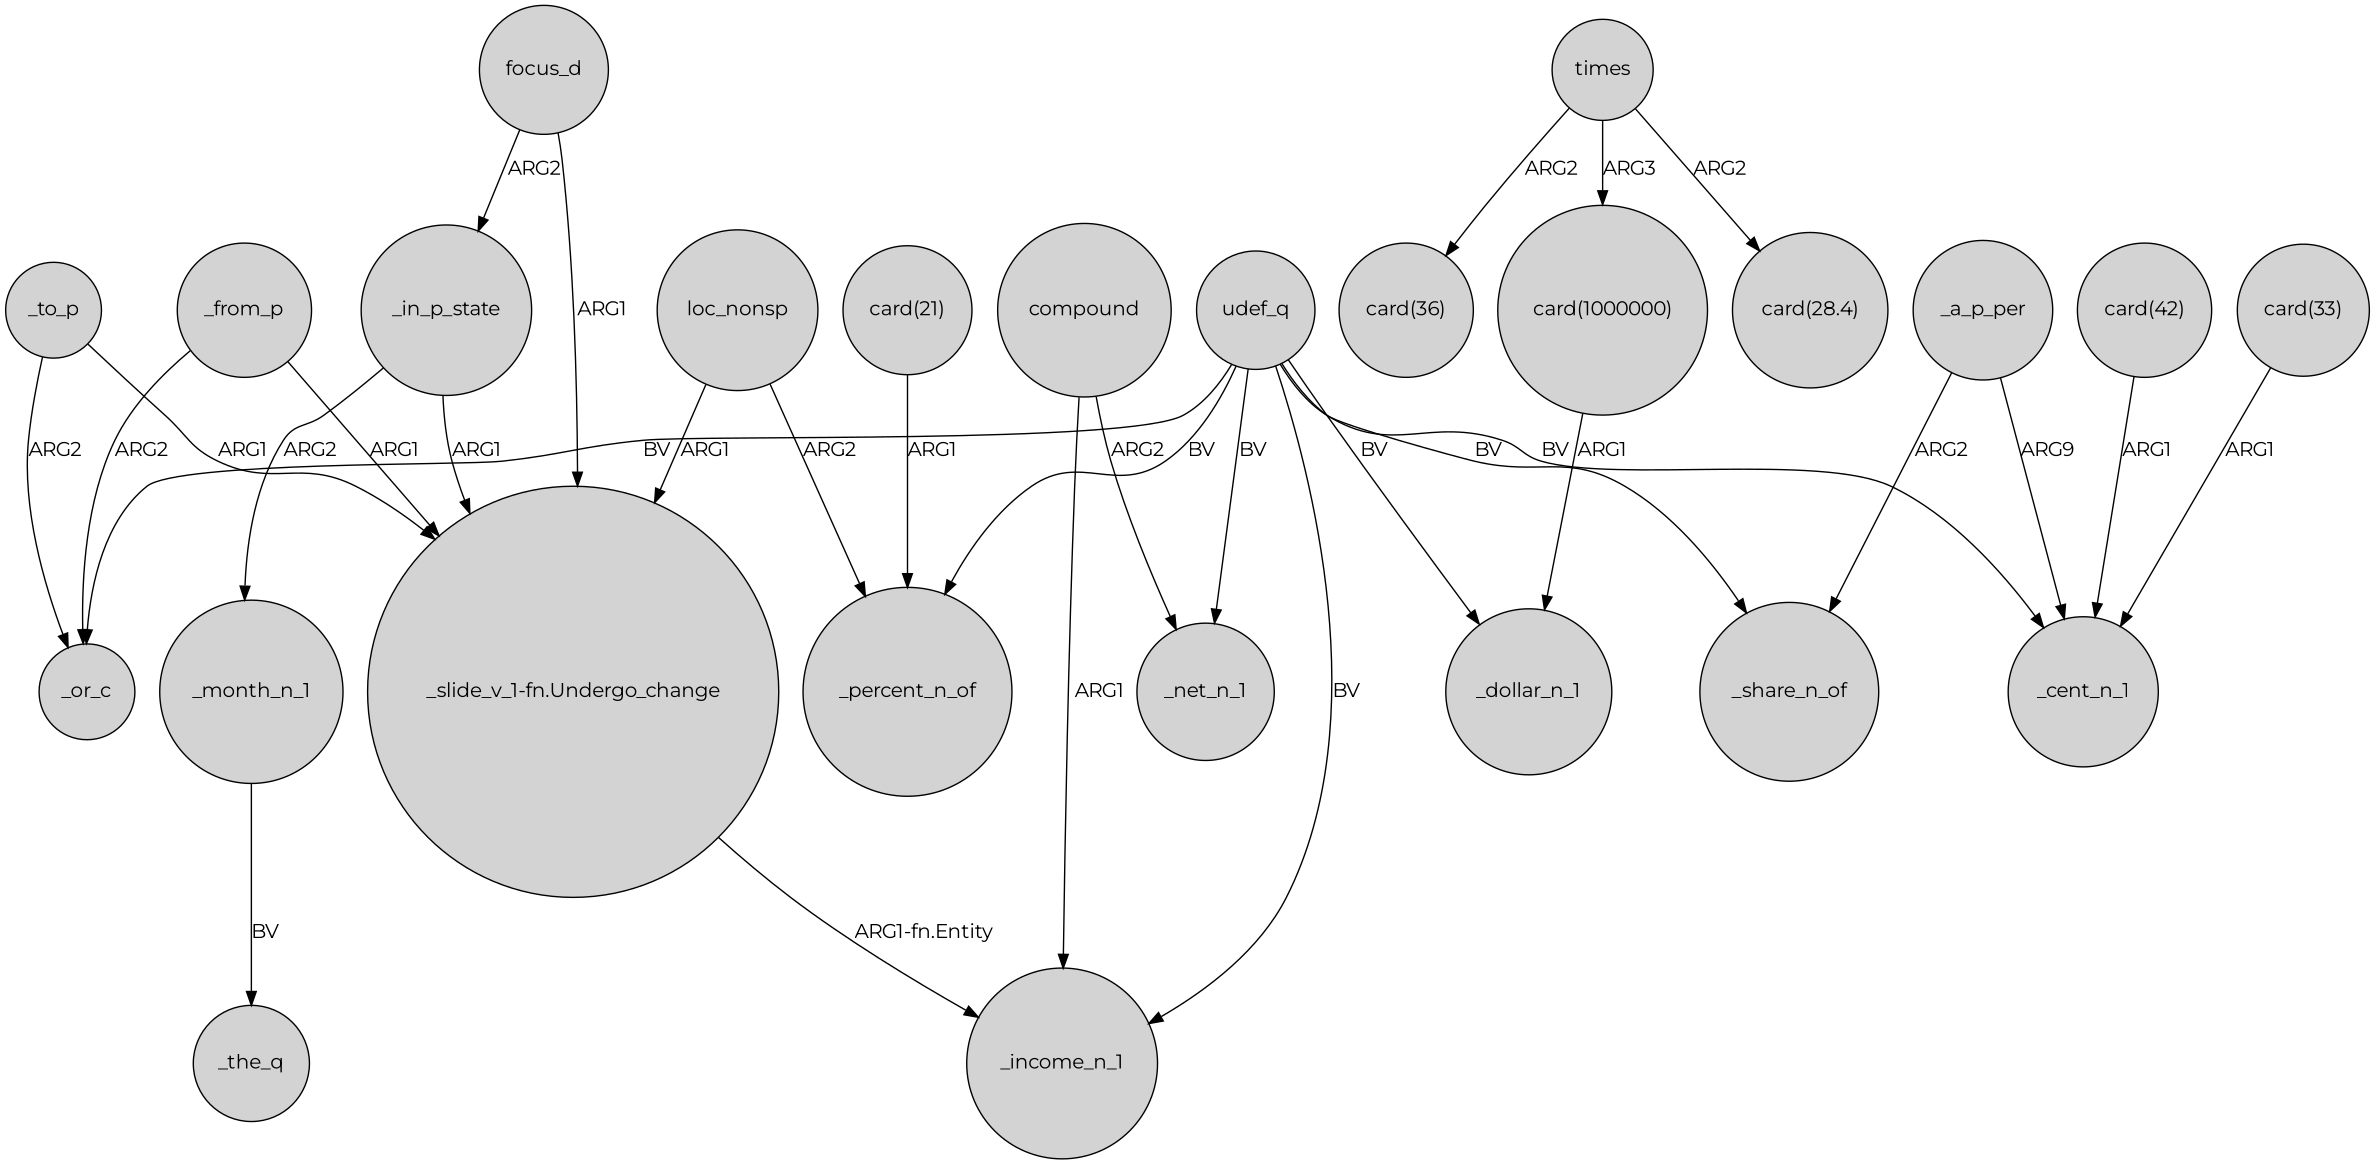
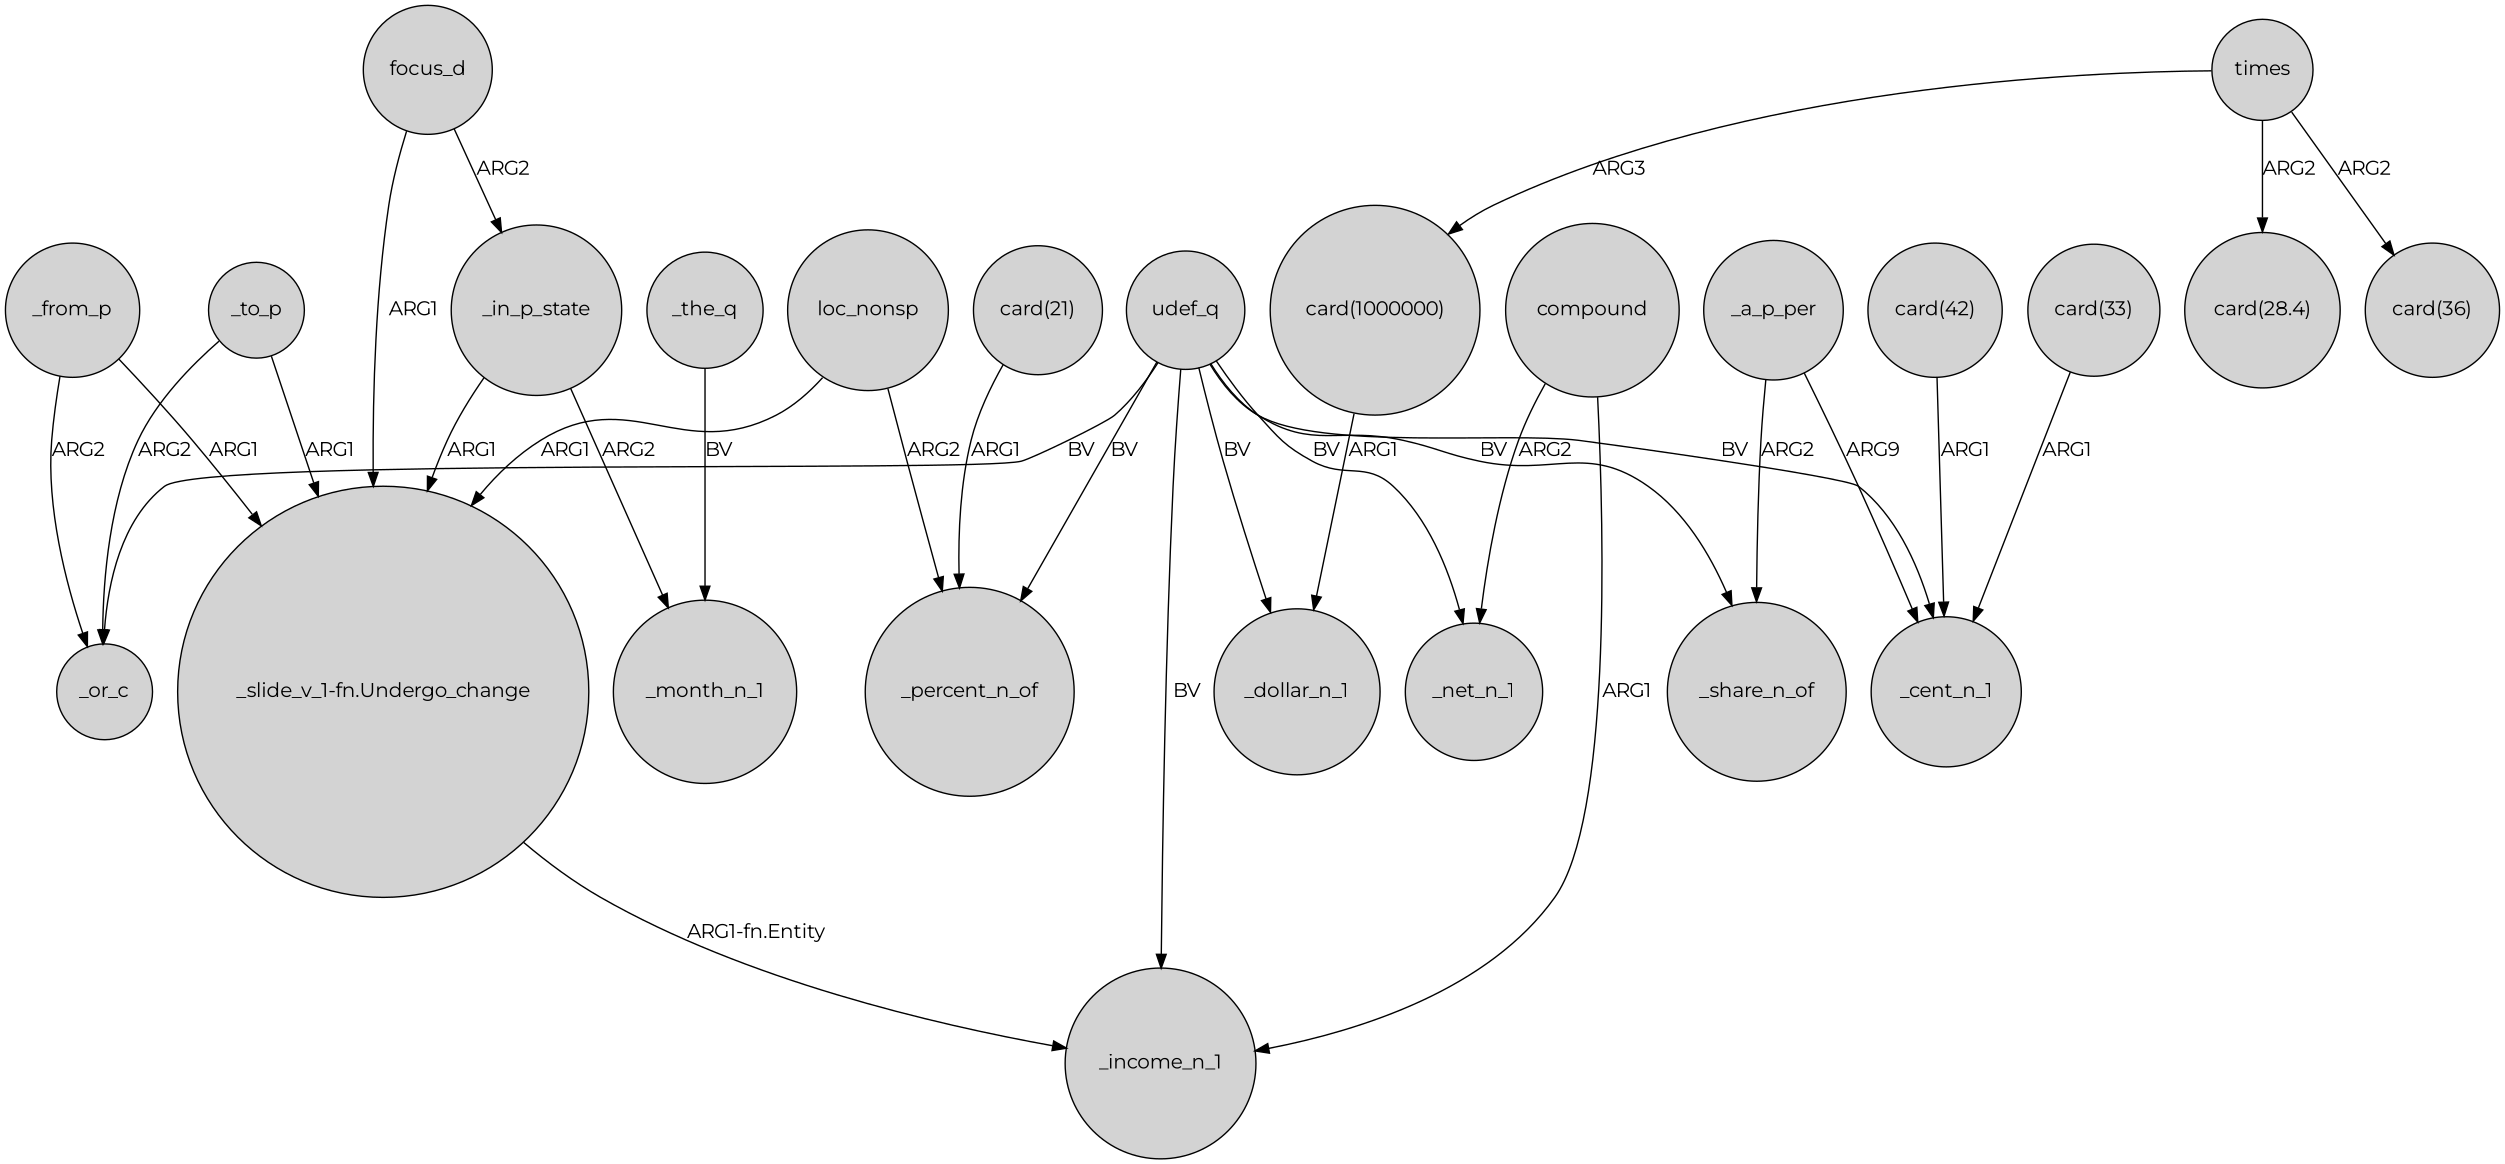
edge "_month_n_1" -> "_the_q": reversed
